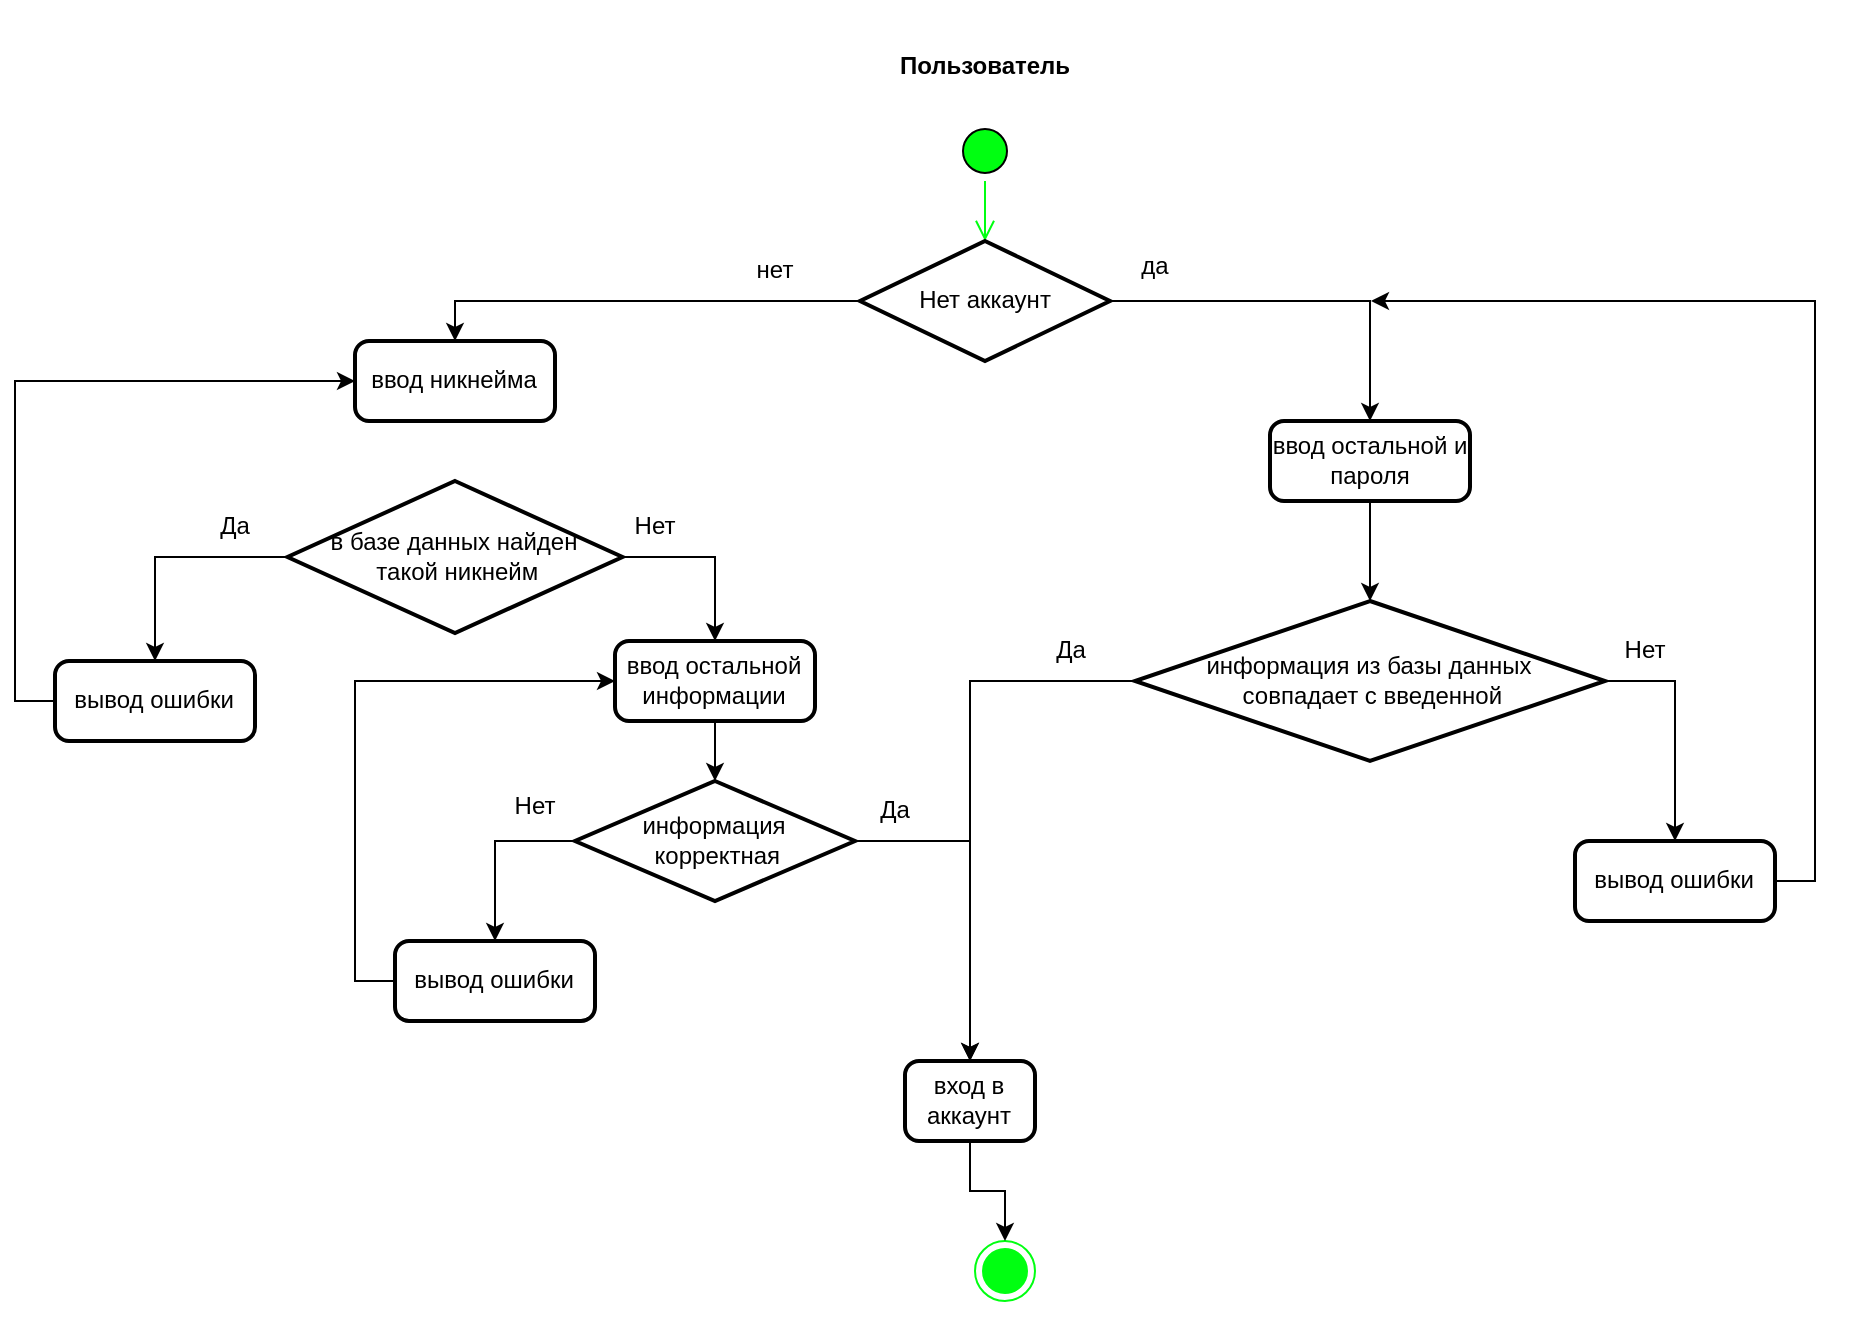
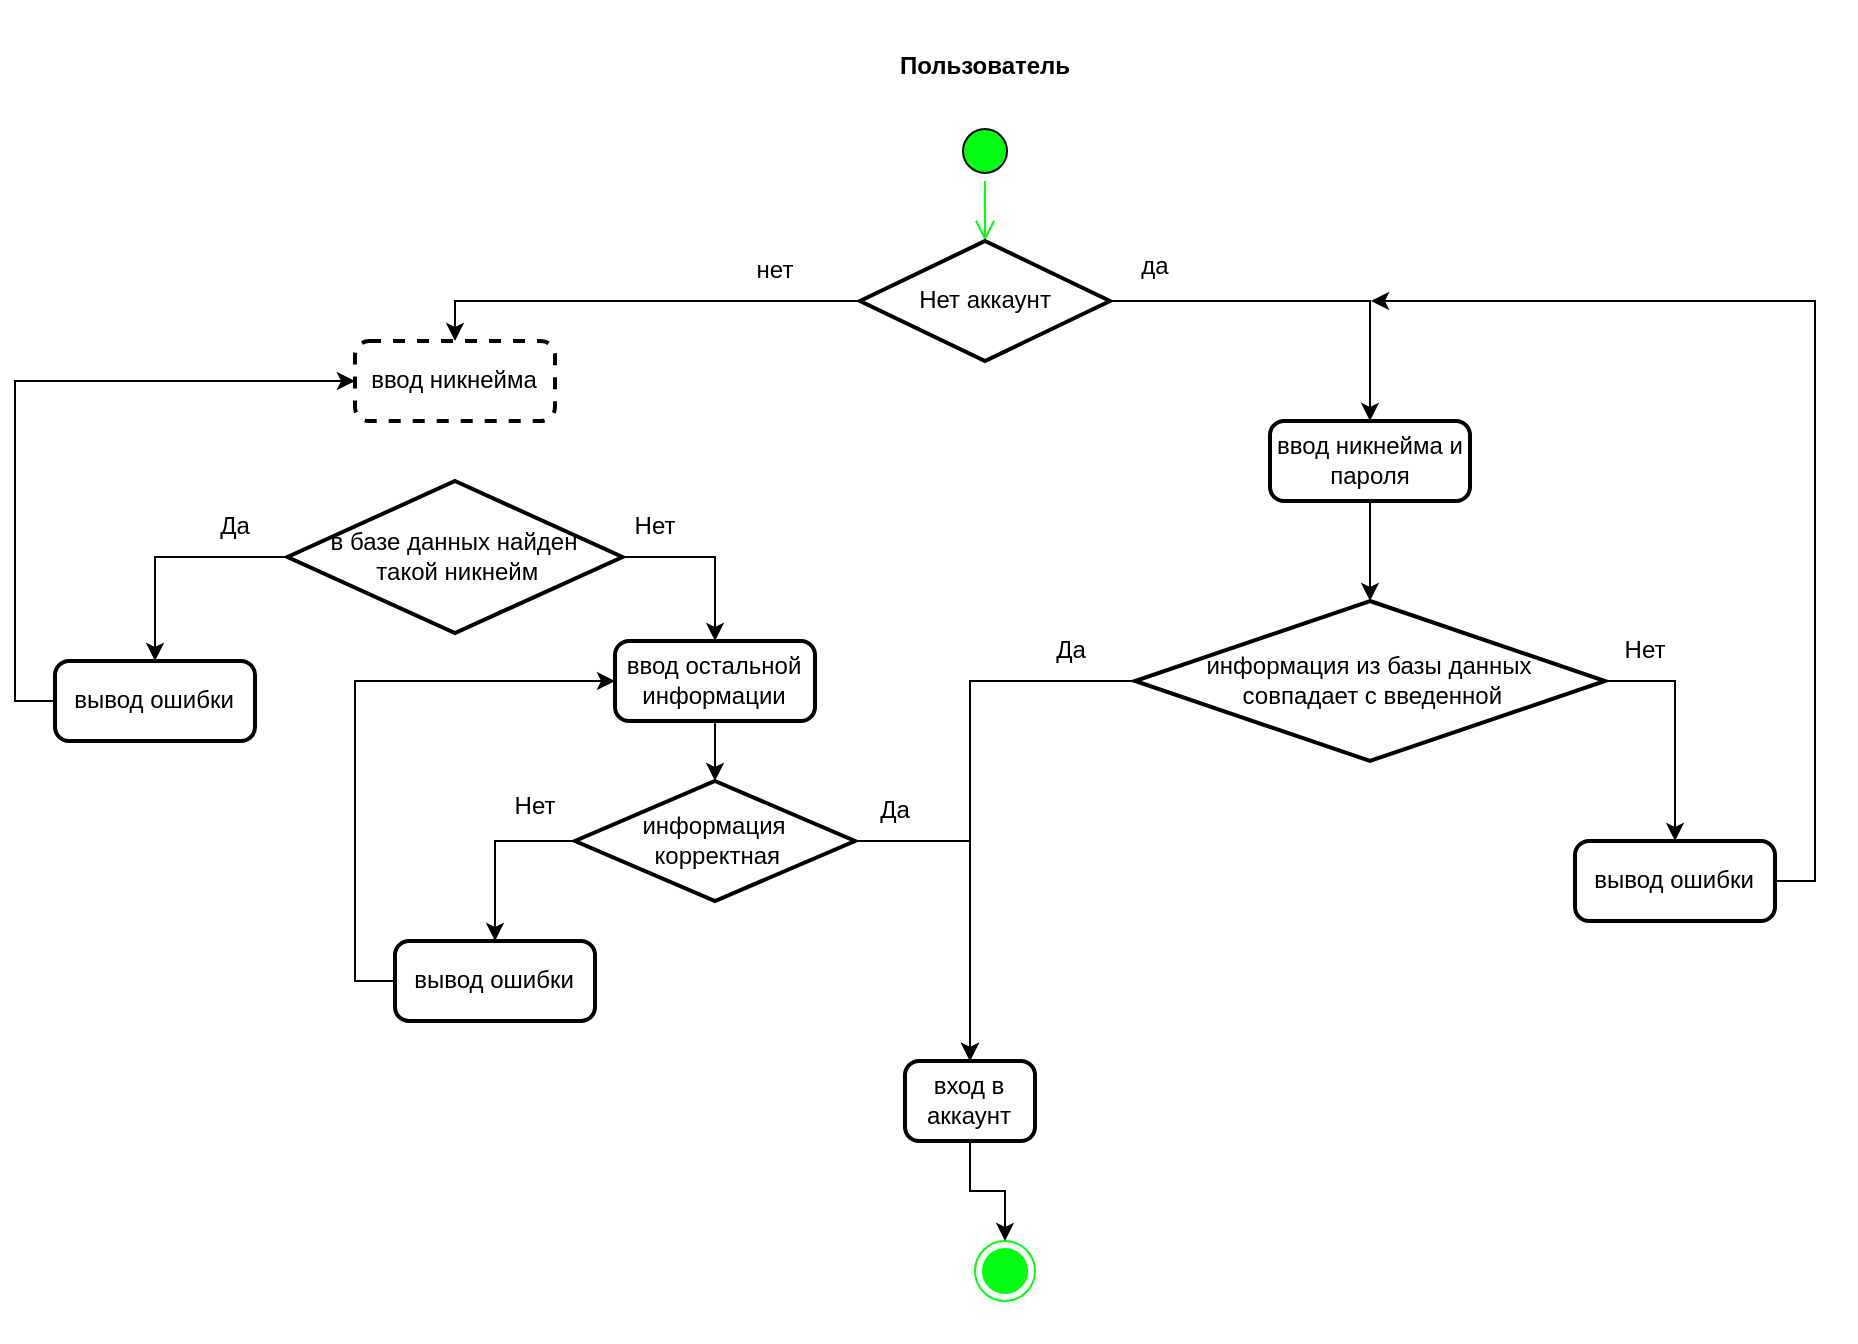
node "ввод никнейма": style solid -> dashed
node "ввод остальной и пароля": label "ввод остальной и пароля" -> "ввод никнейма и пароля"
